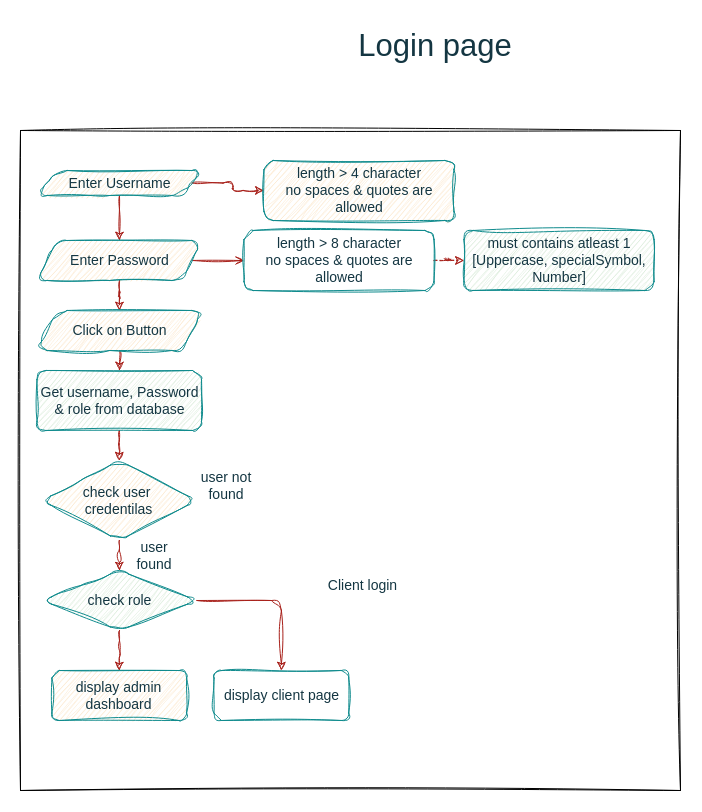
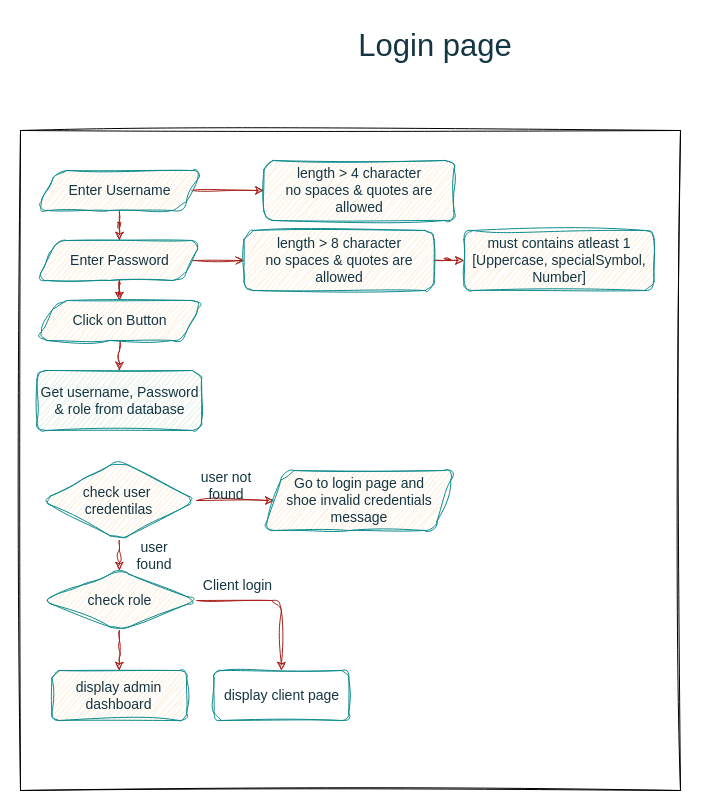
node "Enter Username": size 165x25 -> 165x40
node "length > 8 character no spaces & quotes are allowed": fillcolor #ffffff -> #fae5c7
edge "length > 8 character no spaces & quotes are allowed" -> "must contains atleast 1 [Uppercase, specialSymbol, Number]": style dashed -> solid
node "must contains atleast 1 [Uppercase, specialSymbol, Number]": fillcolor #d5e8d4 -> #fae5c7
node "Click on Button": moved (120, 331) -> (120, 321)
edge "Get username, Password & role from database" -> "check user credentilas": removed
edge "check user credentilas" -> "Go to login page and shoe invalid credentials message": added
node "Go to login page and shoe invalid credentials message": added
node "Client login": moved (363, 586) -> (238, 586)
node "check role": fillcolor #d5e8d4 -> #fae5c7
